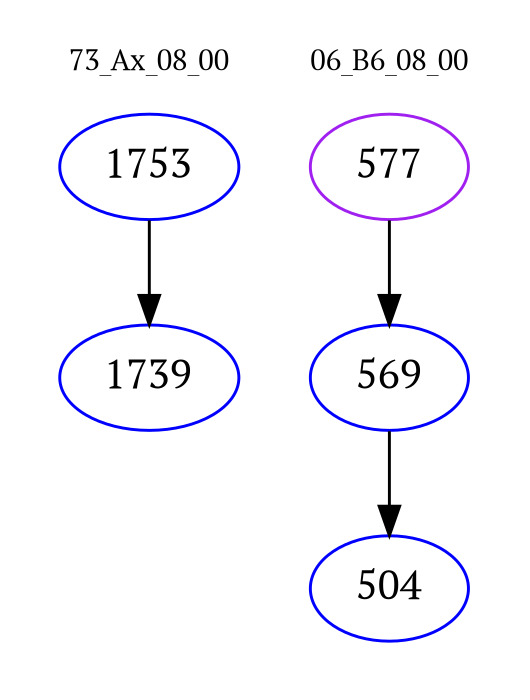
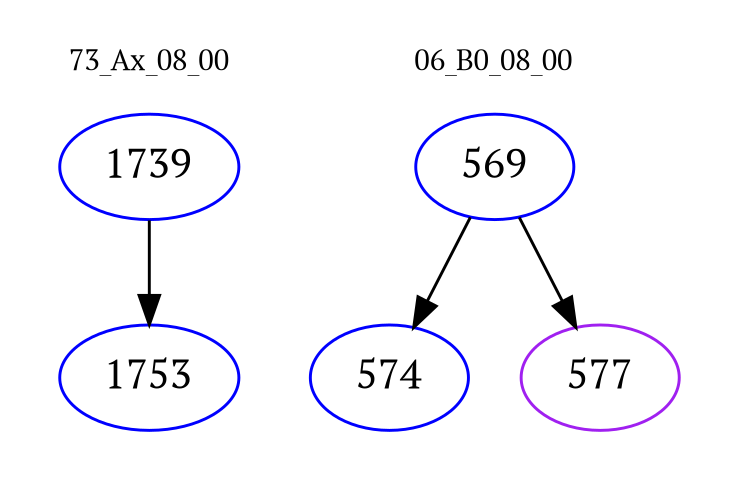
cluster "06_B6_08_00": label "06_B6_08_00" -> "06_B0_08_00"
edge "1753" -> "1739": reversed
edge "577" -> "569": reversed
node "504": label "504" -> "574"
